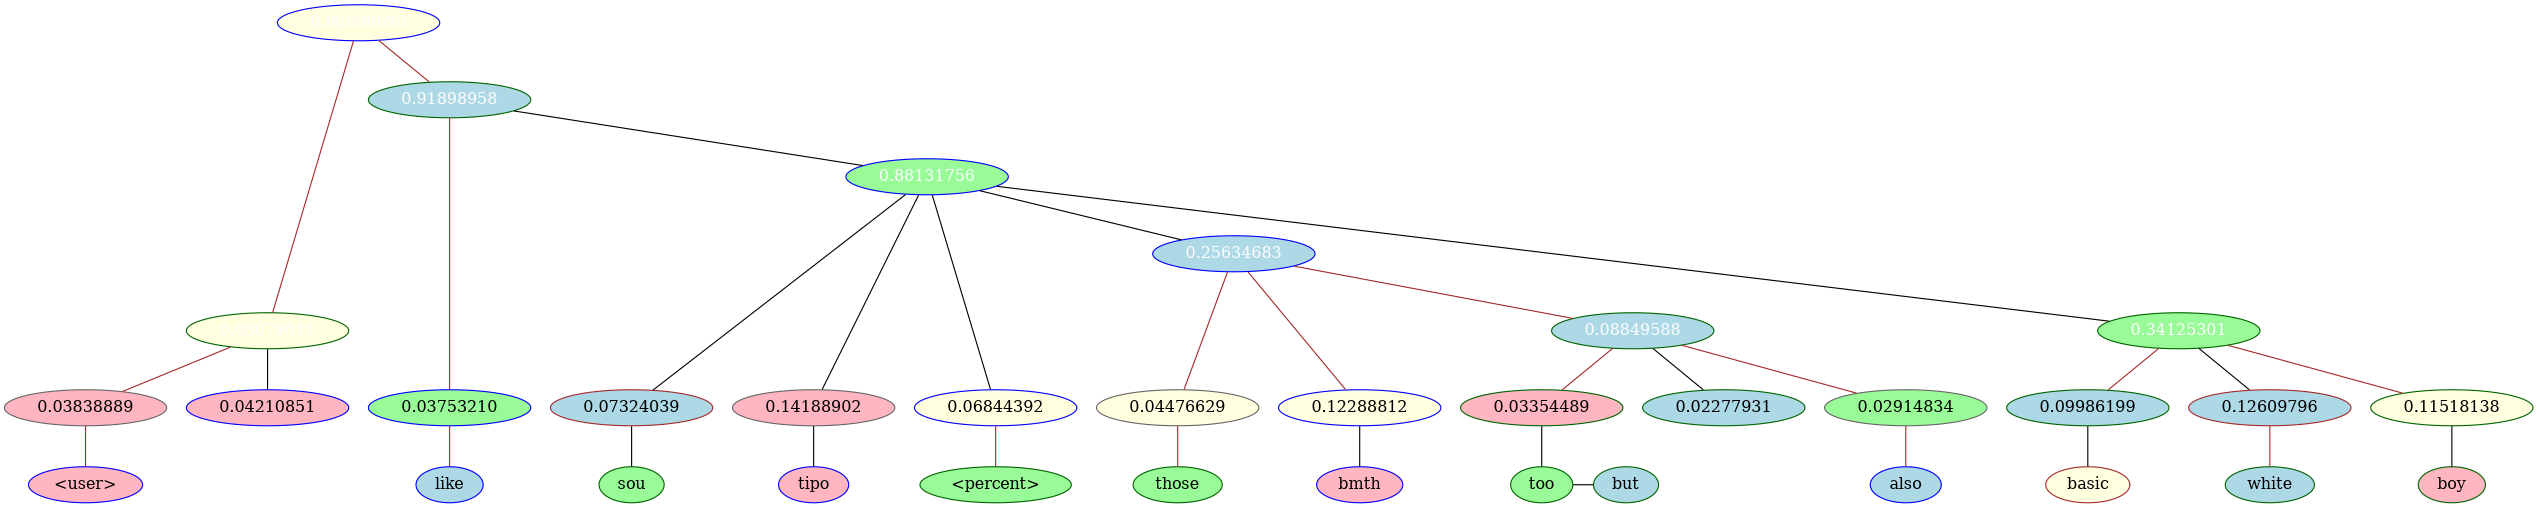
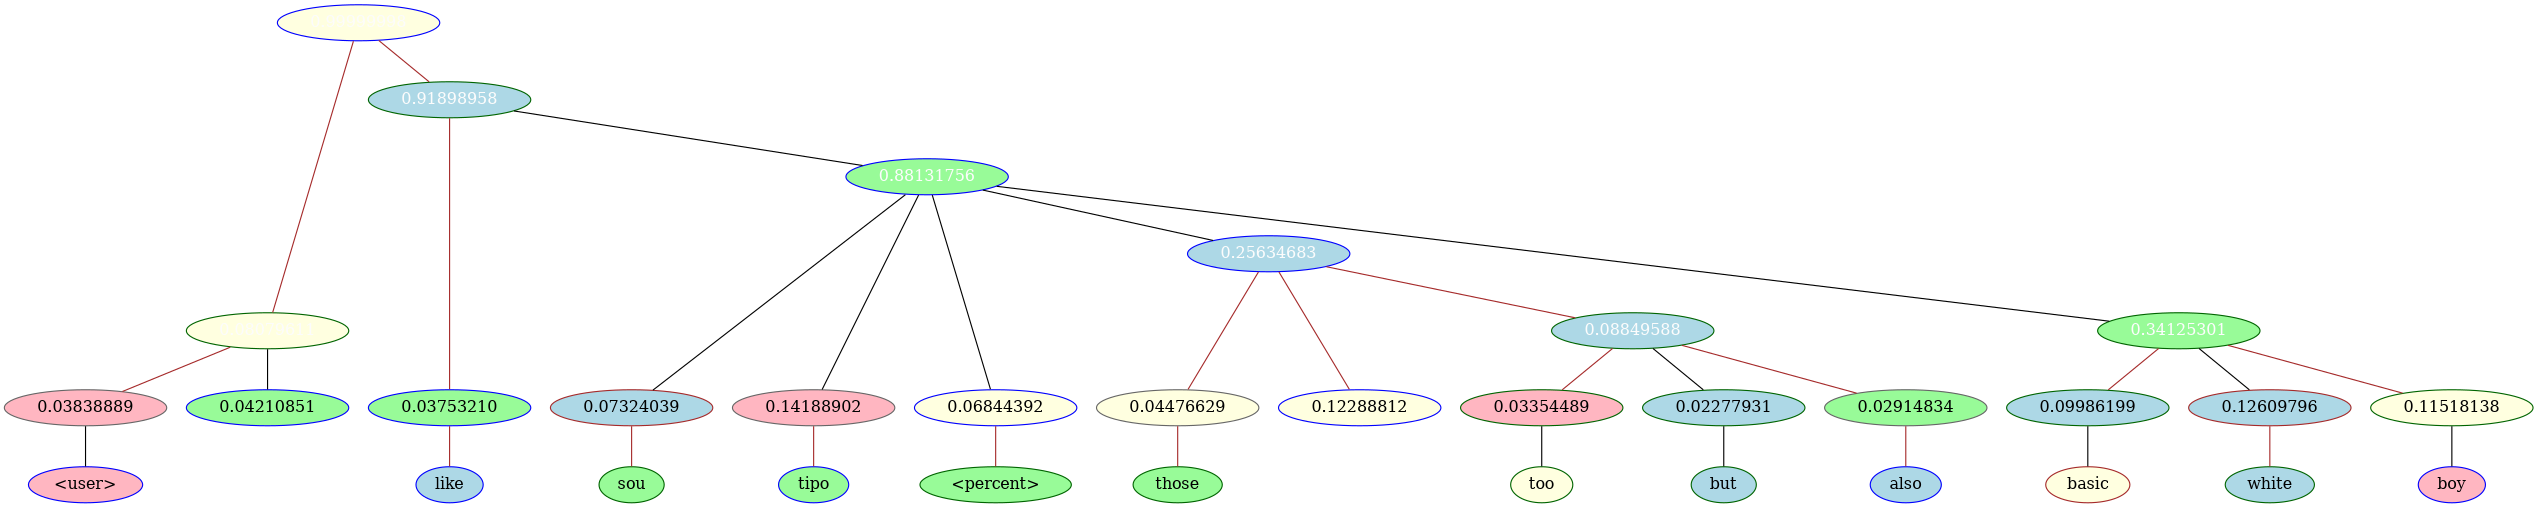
node "0.04210851": fillcolor lightpink -> palegreen
edge "0.03838889" -- "<user>": color brown -> black
edge "0.07324039" -- "sou": color black -> brown
edge "0.14188902" -- "tipo": color black -> brown
node "tipo": fillcolor lightpink -> palegreen
node "bmth": removed
node "too": fillcolor palegreen -> lightyellow
edge "too" -- "but": now "0.02277931" -- "but"
node "boy": color darkgreen -> blue
